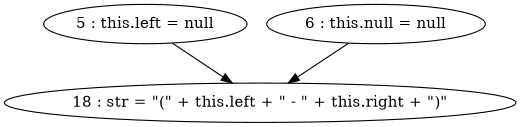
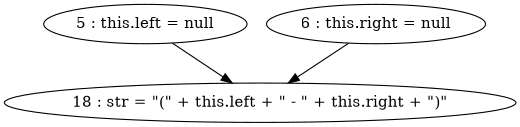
node "6 : this.null = null": label "6 : this.null = null" -> "6 : this.right = null"
